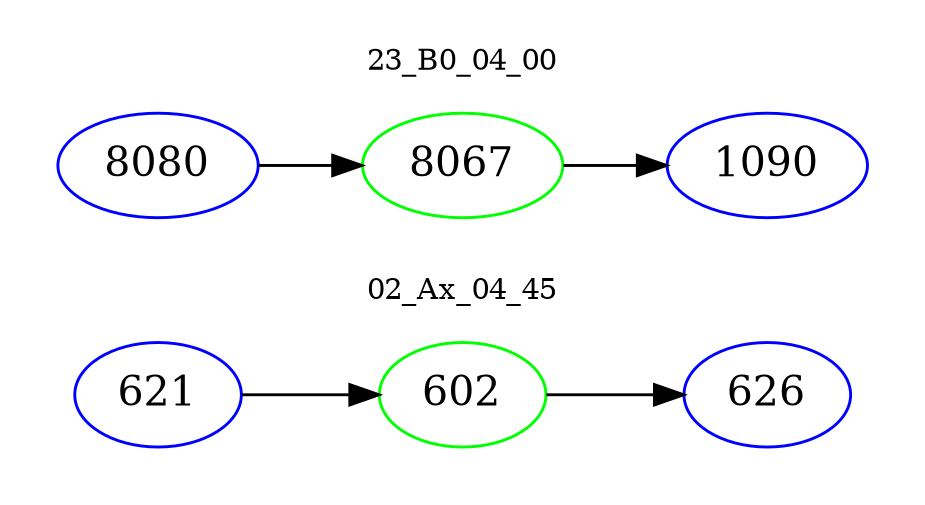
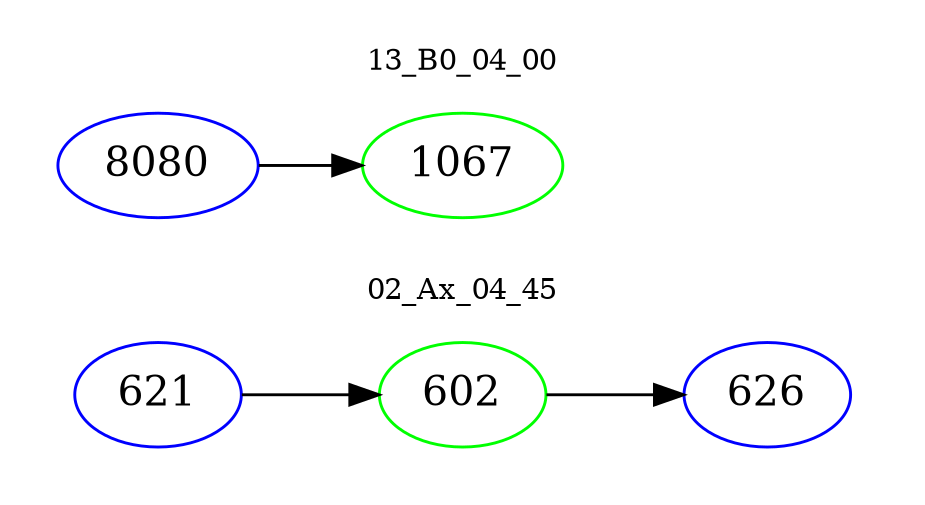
cluster "23_B0_04_00": label "23_B0_04_00" -> "13_B0_04_00"
node "8067": label "8067" -> "1067"
node "1090": removed
